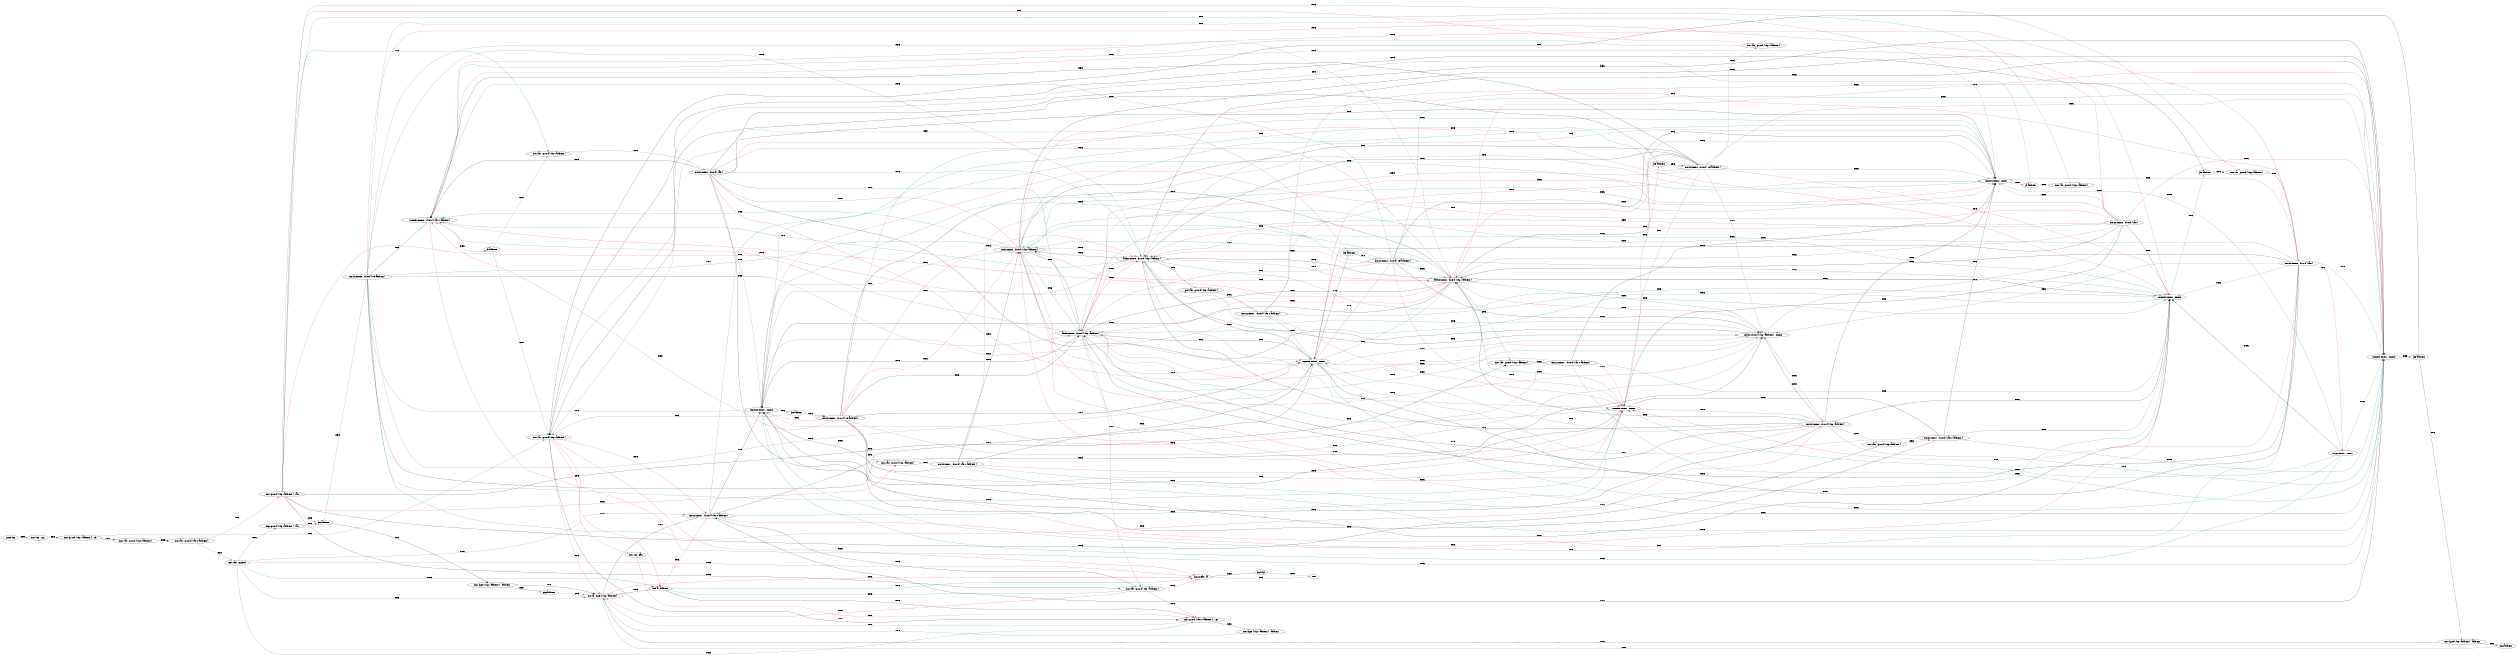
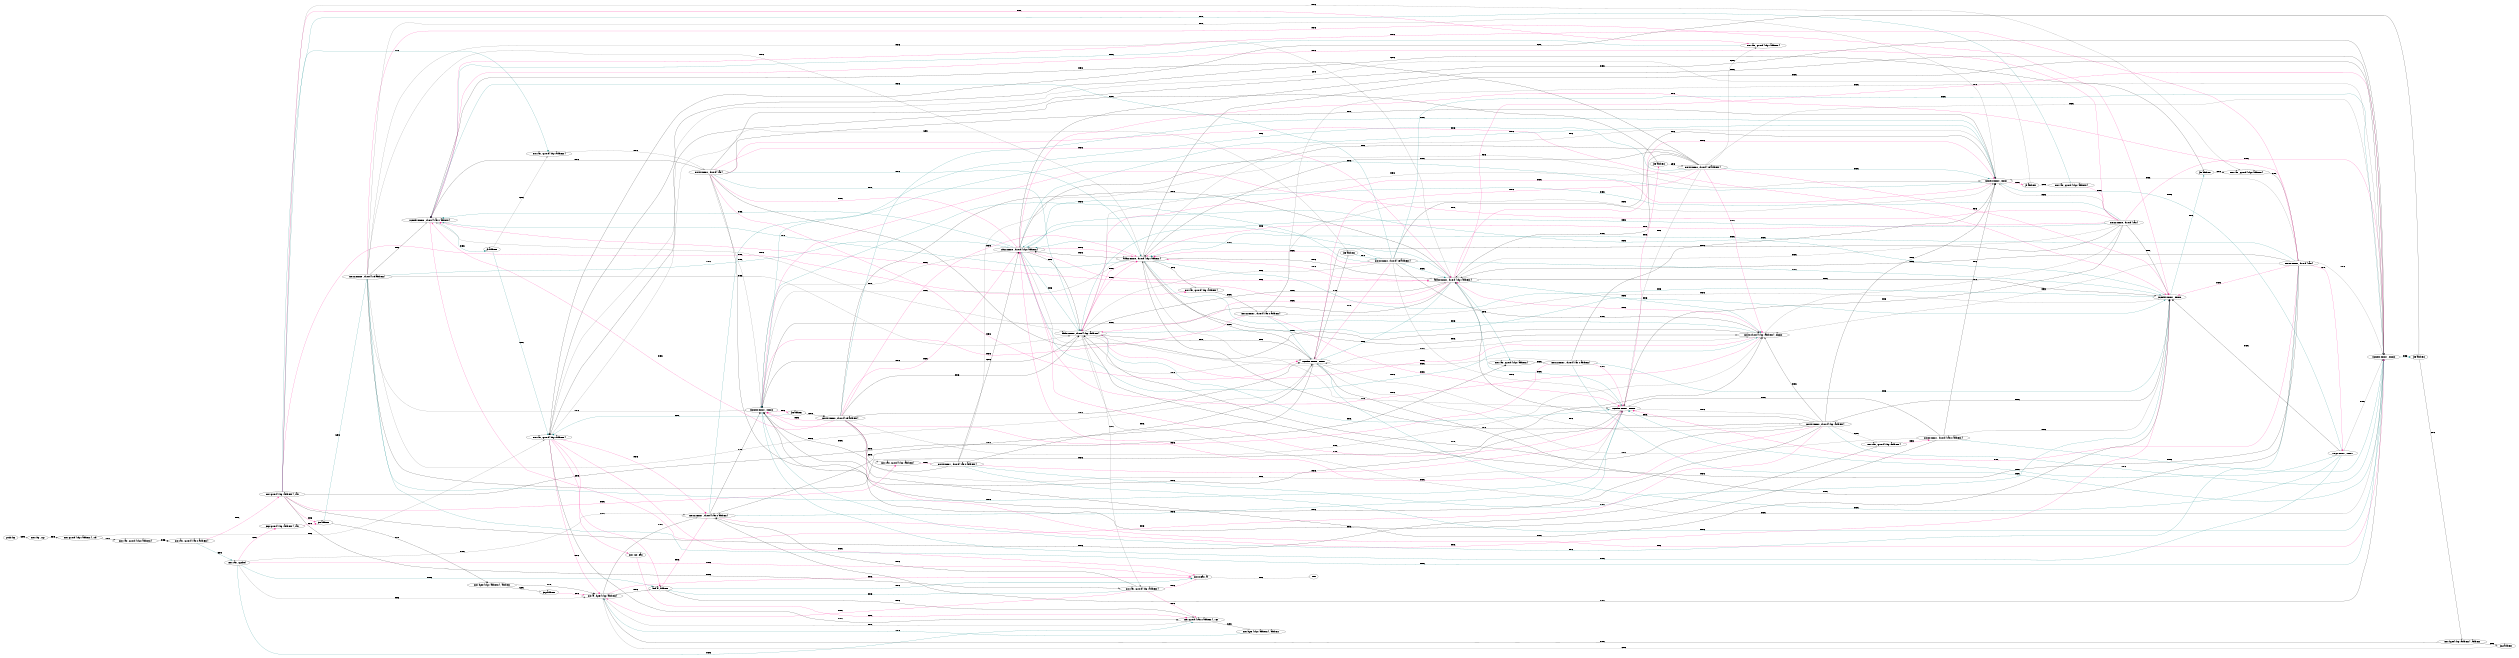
edge "movss dword [ rbp - address ] , xmm0" -> "movss xmm0 , dword [ rbp - address ]": removed, label "DFG"
node "pop rbp": removed
